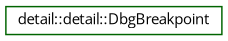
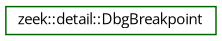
node "detail::detail::DbgBreakpoint": label "detail::detail::DbgBreakpoint" -> "zeek::detail::DbgBreakpoint"
